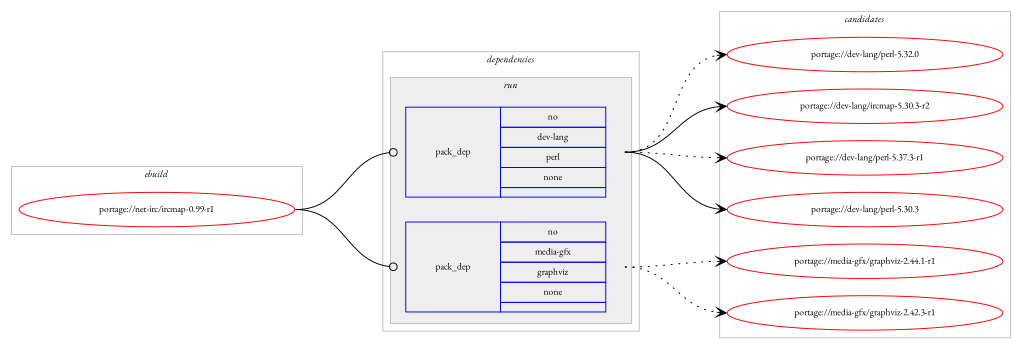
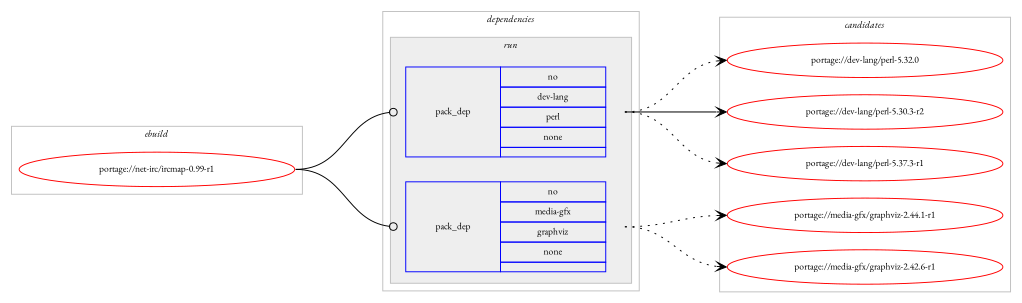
node "portage://dev-lang/ircmap-5.30.3-r2": label "portage://dev-lang/ircmap-5.30.3-r2" -> "portage://dev-lang/perl-5.30.3-r2"
node "portage://dev-lang/perl-5.30.3": removed
node "portage://media-gfx/graphviz-2.42.3-r1": label "portage://media-gfx/graphviz-2.42.3-r1" -> "portage://media-gfx/graphviz-2.42.6-r1"
